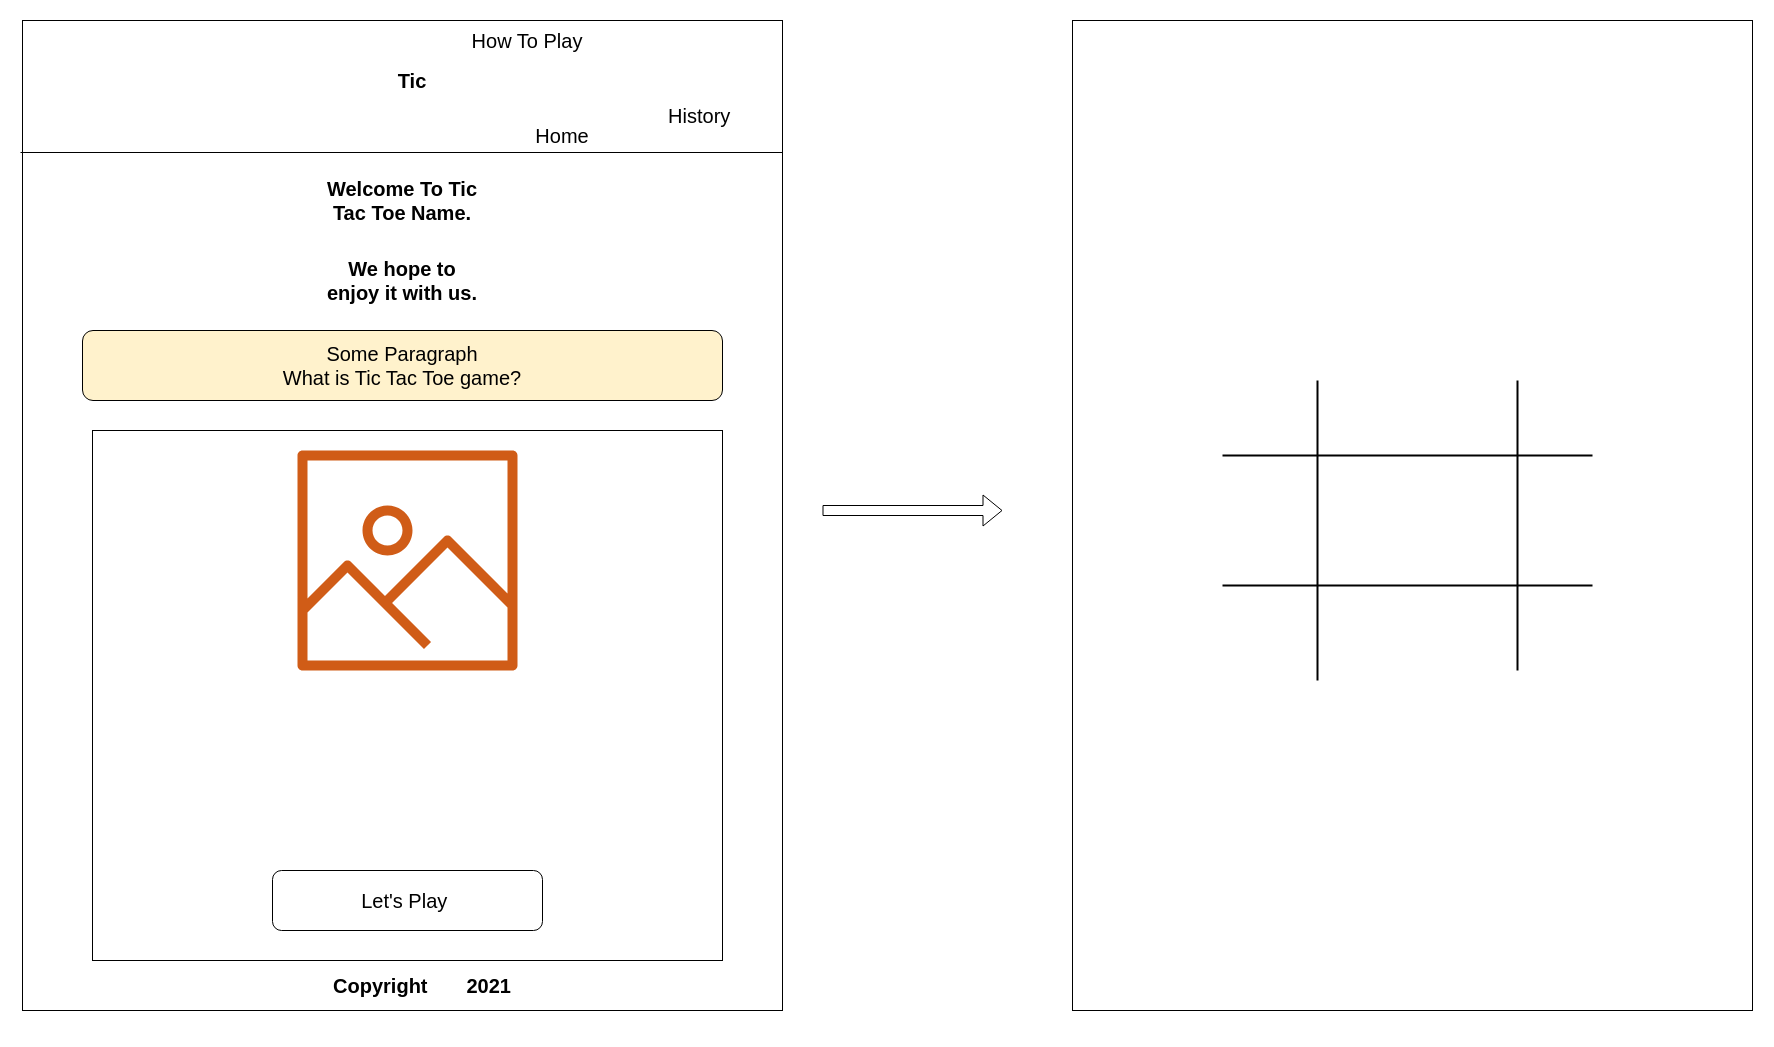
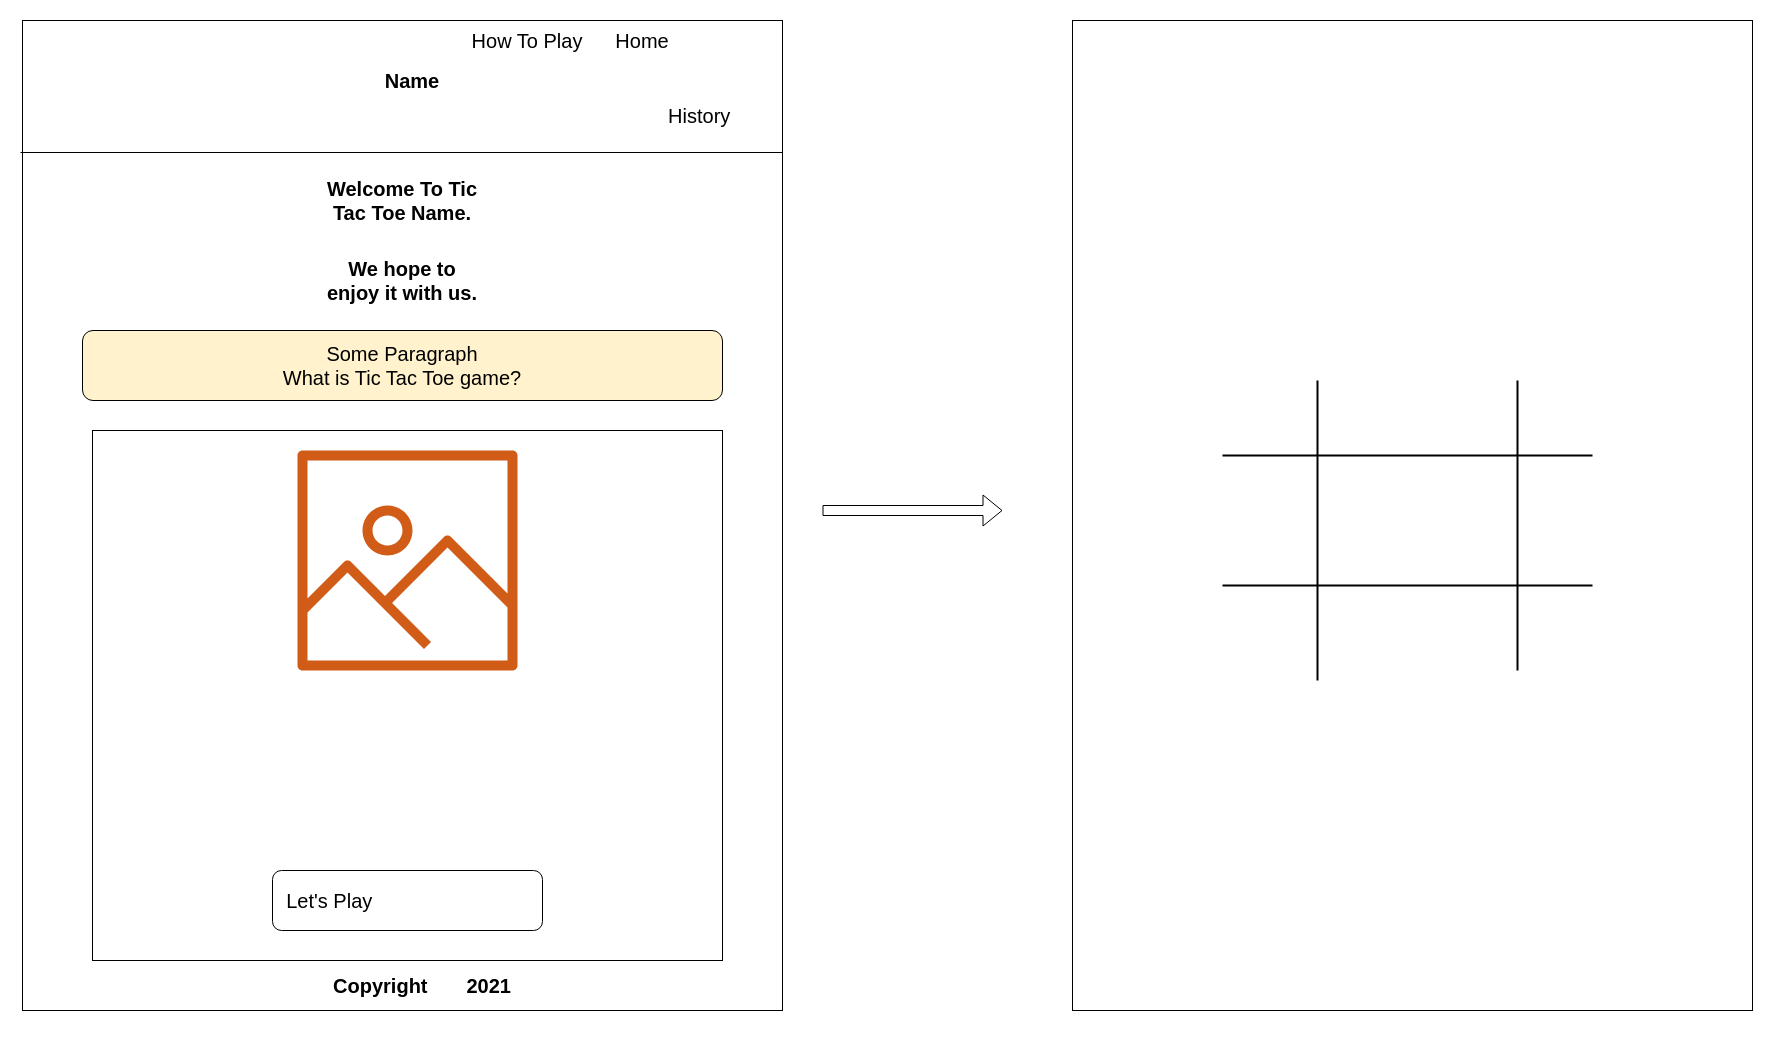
node "Tic": label "Tic" -> "Name"
node "Home": moved (563, 136) -> (643, 41)
node "Let's Play": moved (408, 901) -> (333, 901)
